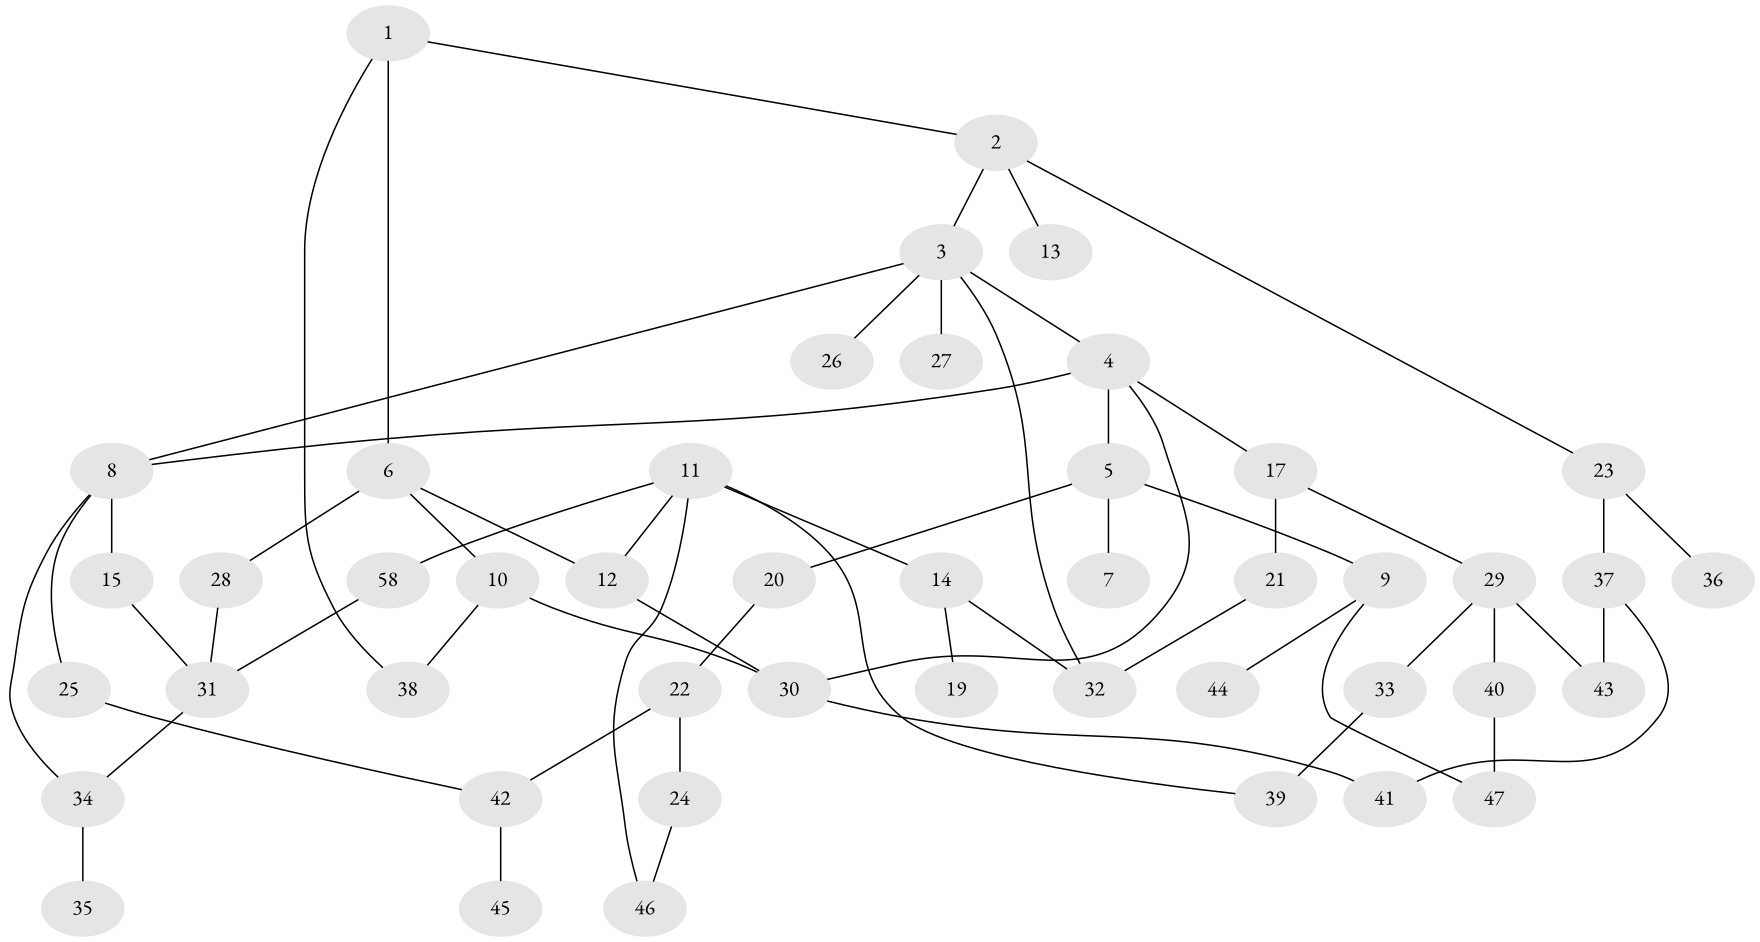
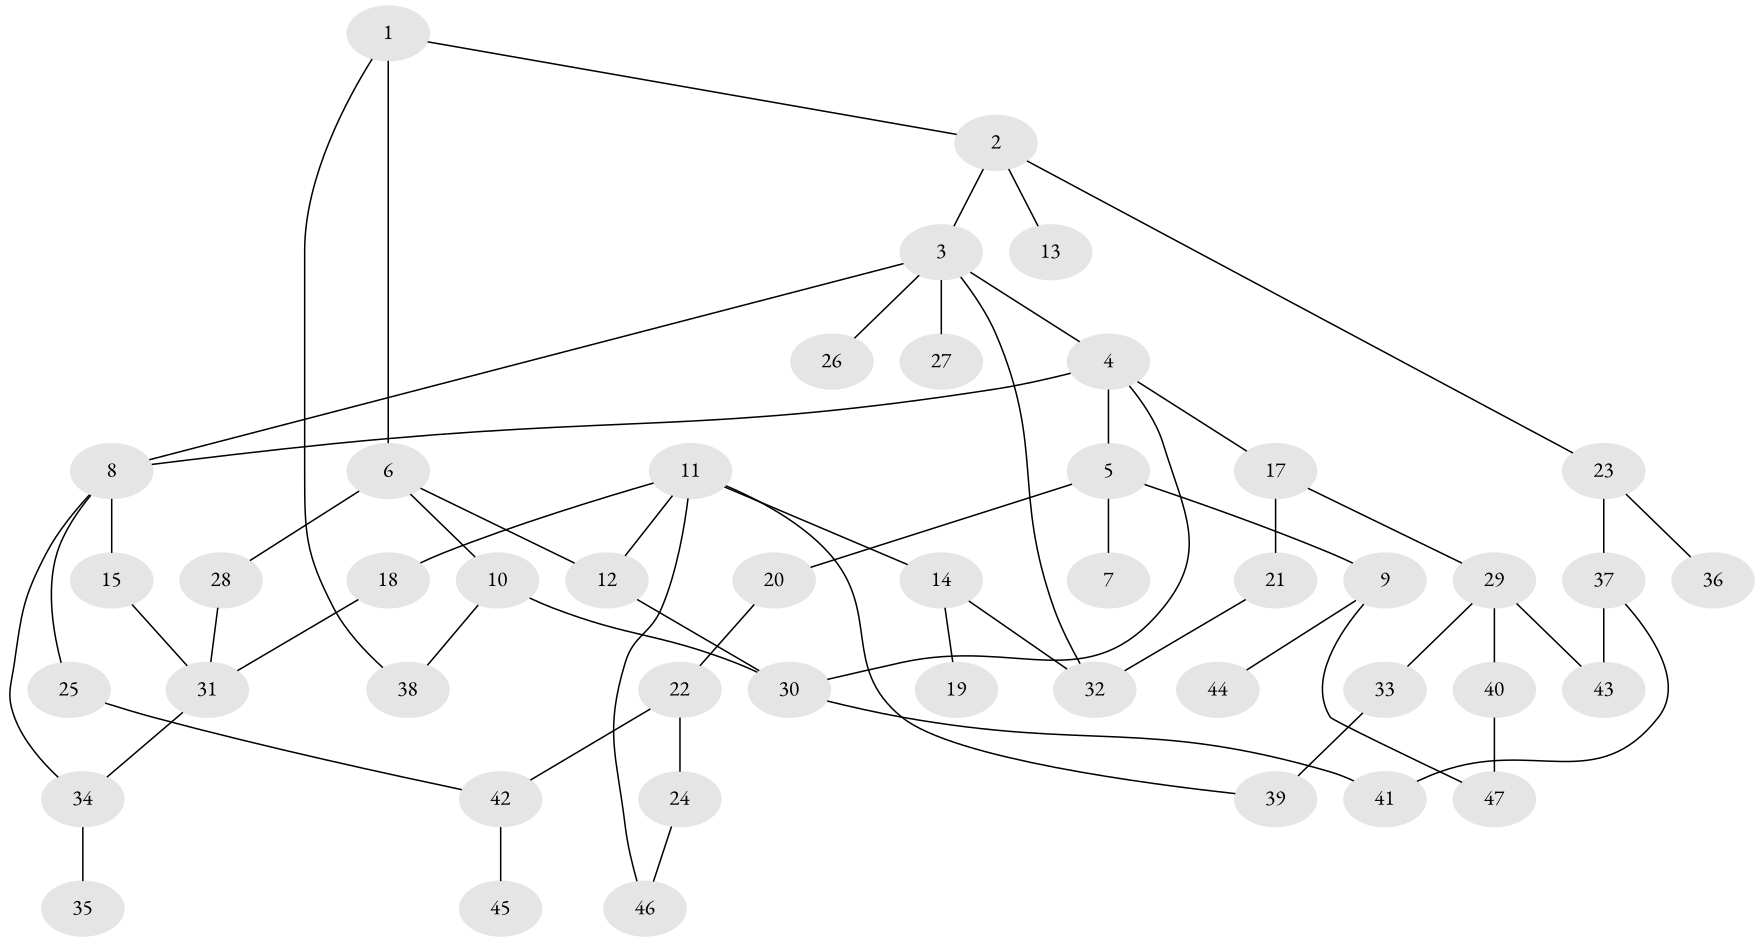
node "58": label "58" -> "18"
